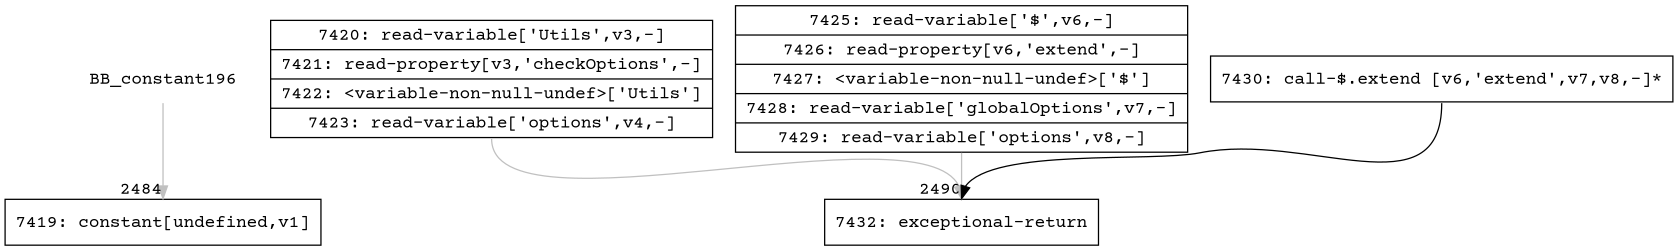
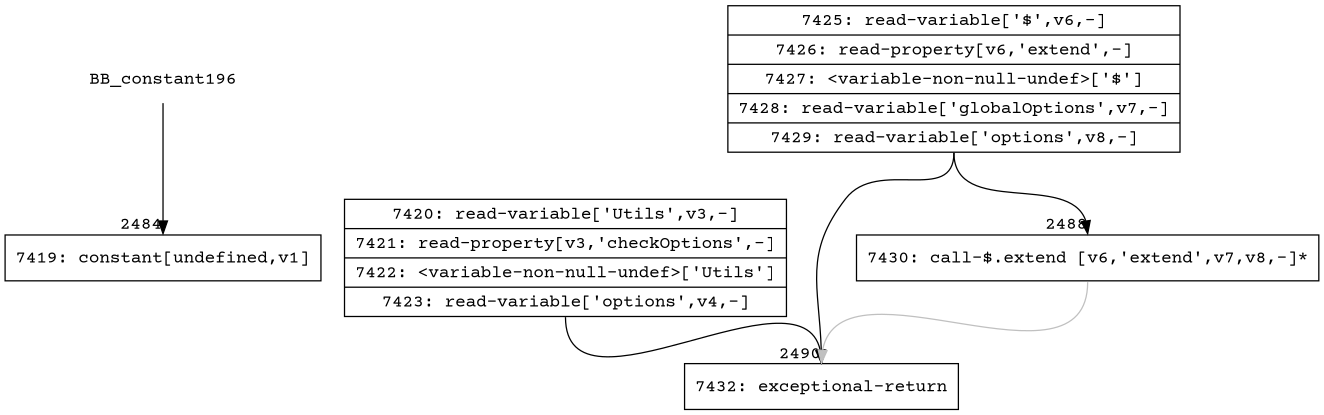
edge "BB_constant196" -> "7419: constant[undefined,v1]": color gray -> black
edge "7430: call-$.extend [v6,'extend',v7,v8,-]*" -> "7432: exceptional-return": color black -> gray
edge "7420: read-variable['Utils',v3,-]" -> "7432: exceptional-return": color gray -> black
edge "7425: read-variable['$',v6,-]" -> "7432: exceptional-return": color gray -> black
edge "7425: read-variable['$',v6,-]" -> "7430: call-$.extend [v6,'extend',v7,v8,-]*": added
